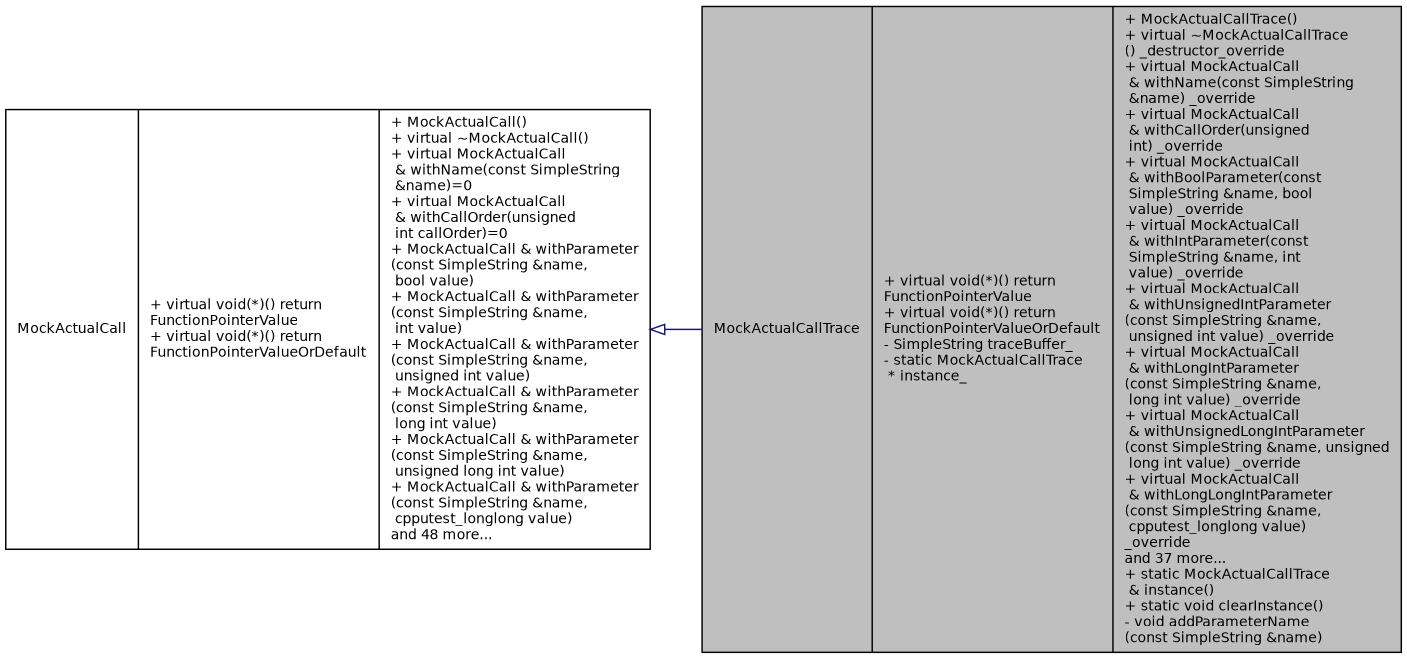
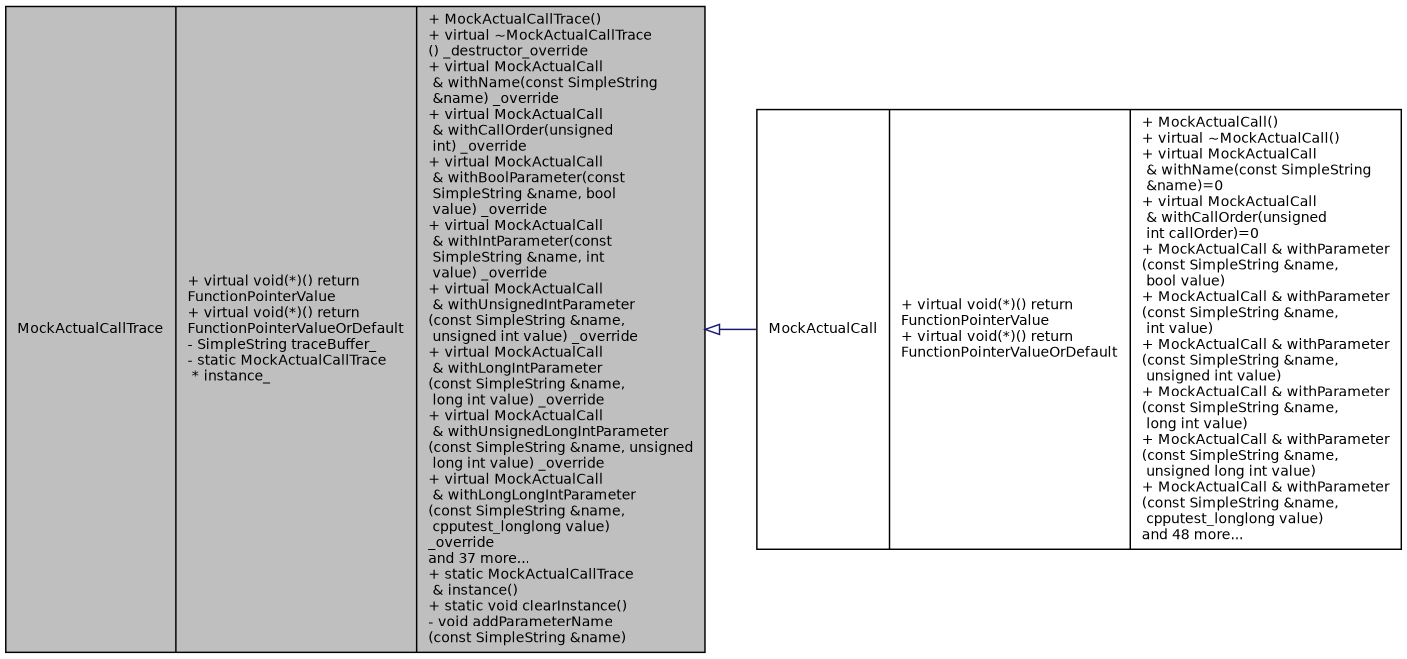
edge "MockActualCallTrace" -> "MockActualCall": reversed
